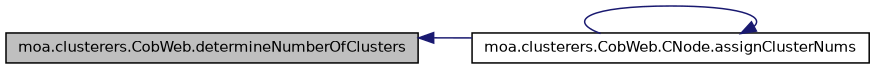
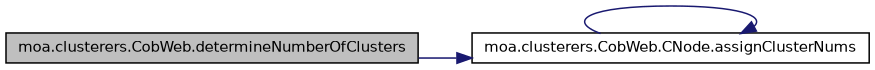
edge "moa.clusterers.CobWeb.CNode.assignClusterNums" -> "moa.clusterers.CobWeb.determineNumberOfClusters": reversed
